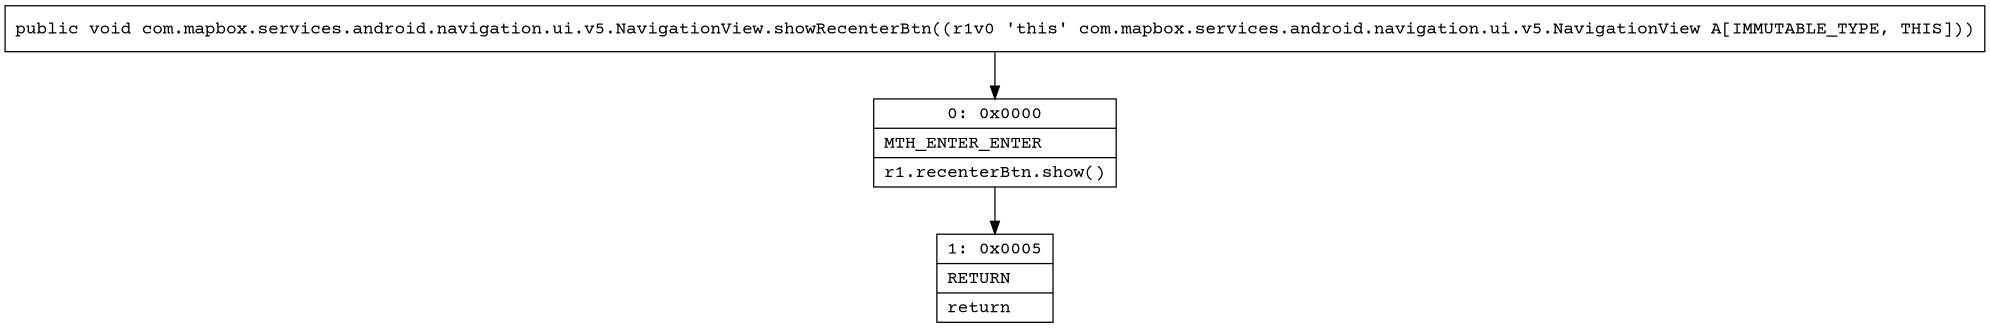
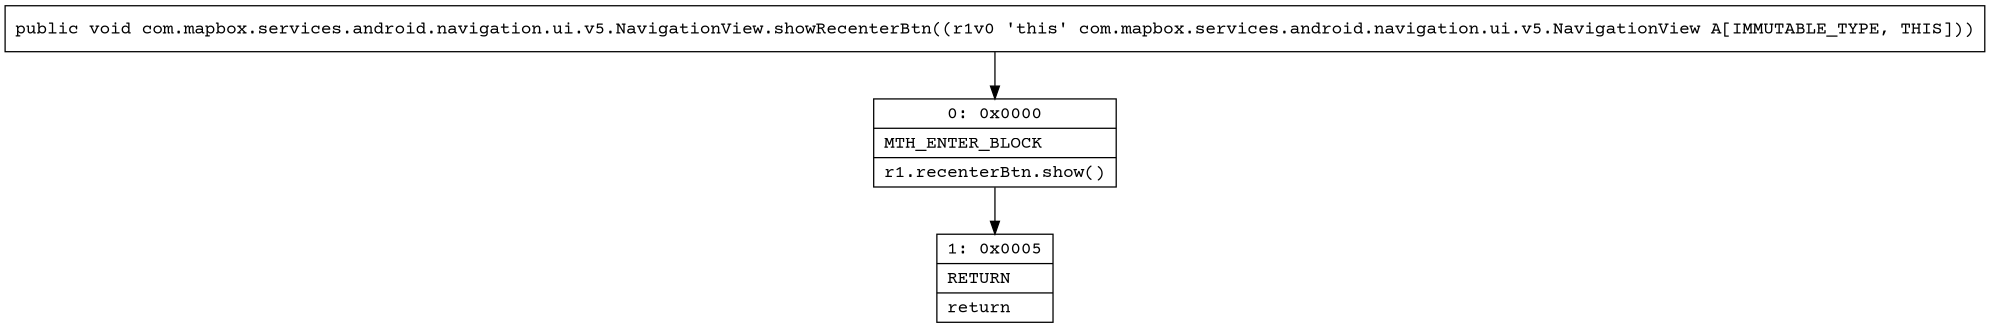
node "0: 0x0000": text "MTH_ENTER_ENTER" -> "MTH_ENTER_BLOCK"
